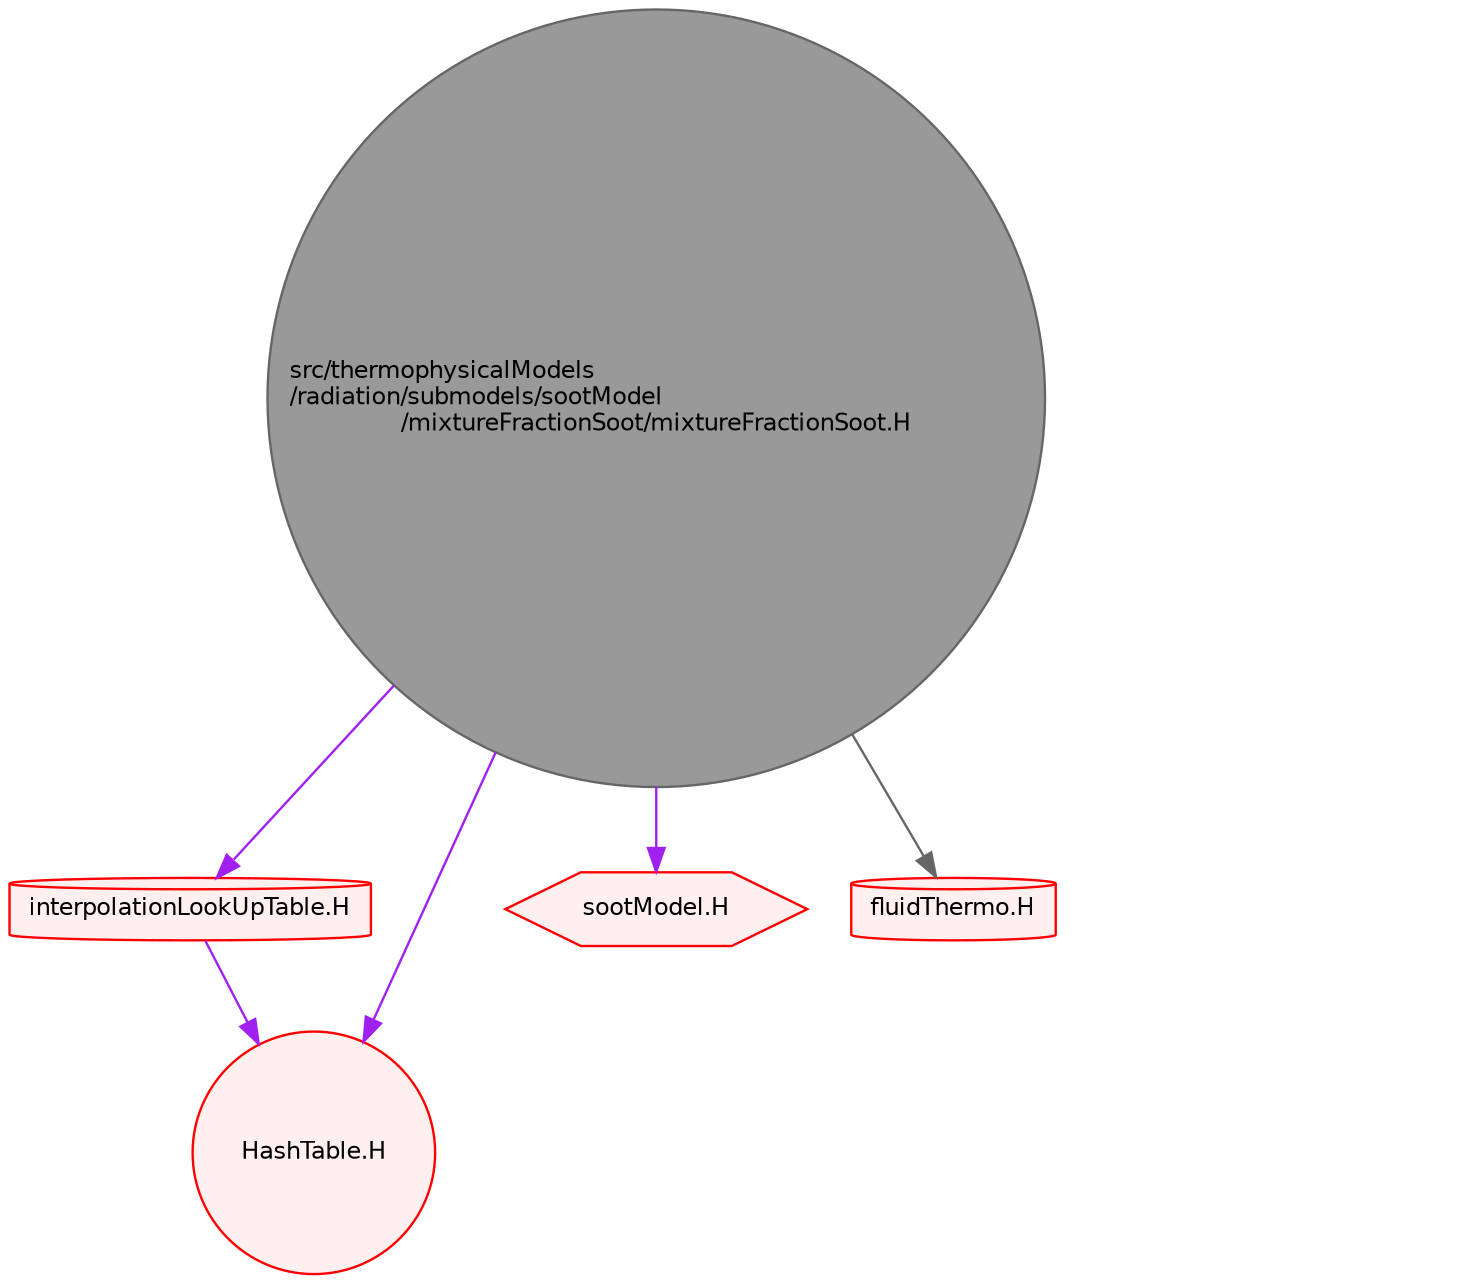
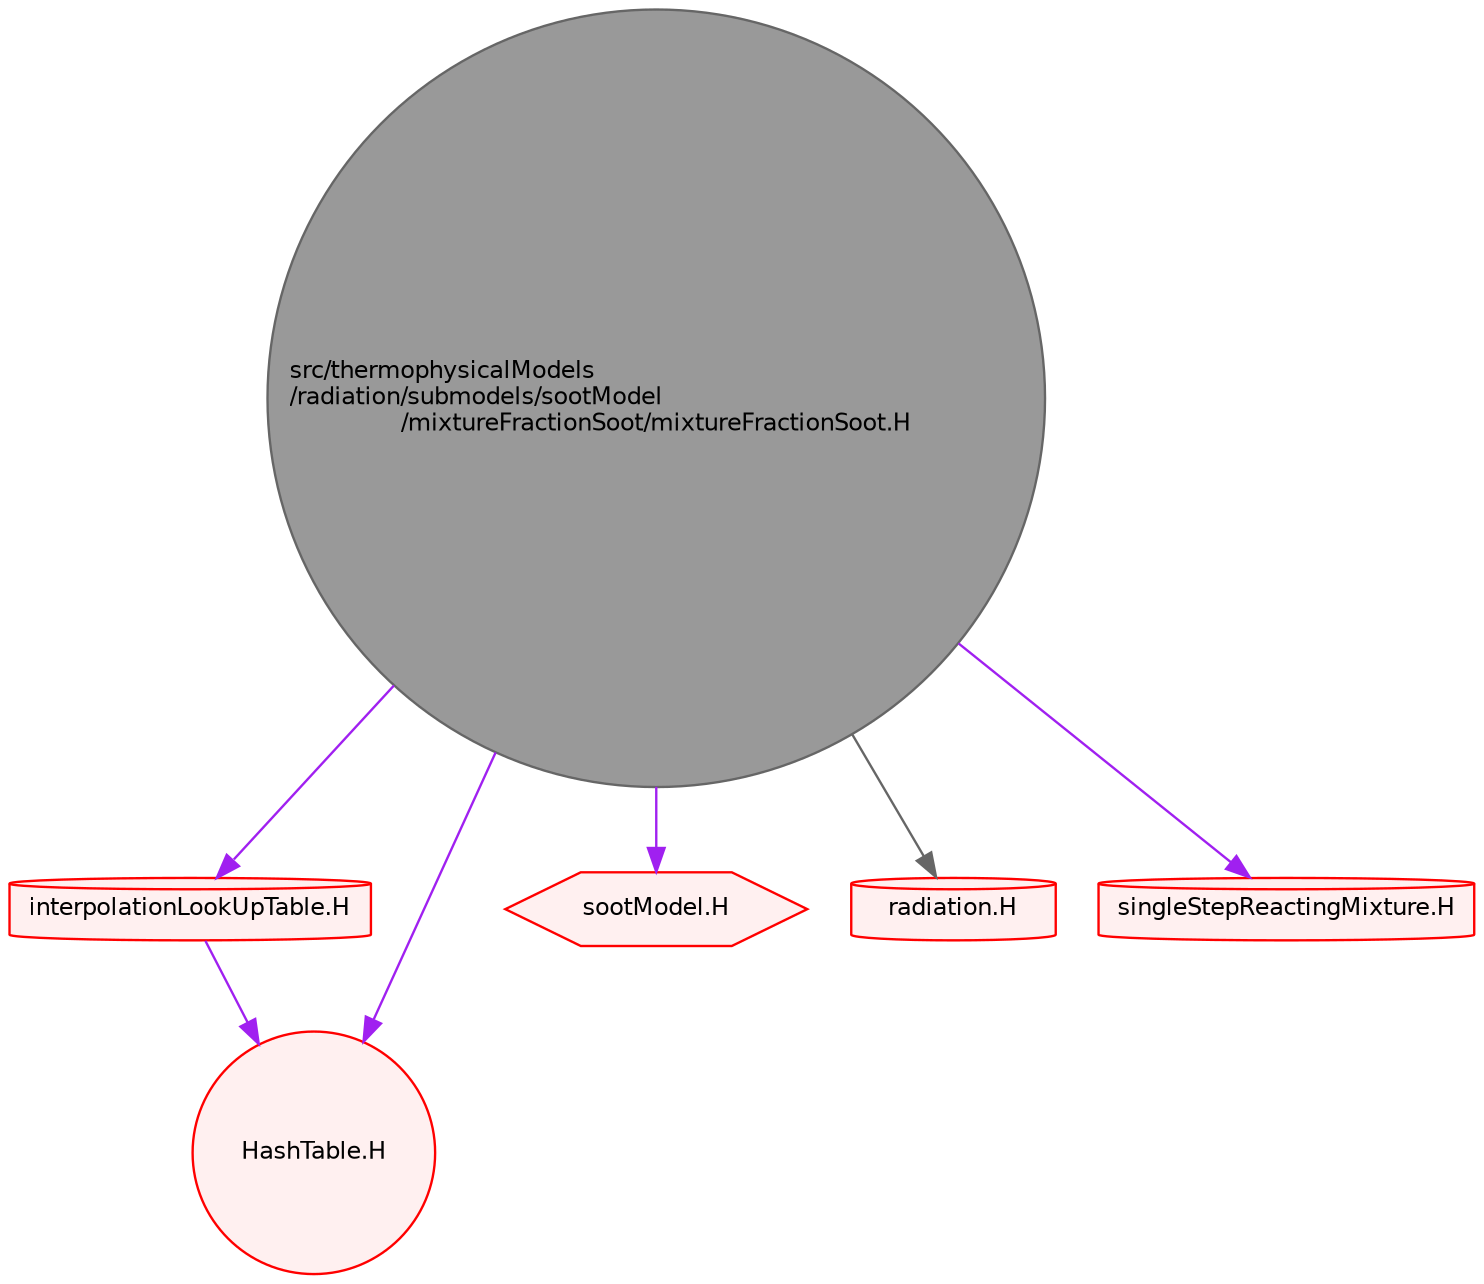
node "fluidThermo.H": label "fluidThermo.H" -> "radiation.H"
node "singleStepReactingMixture.H": added
